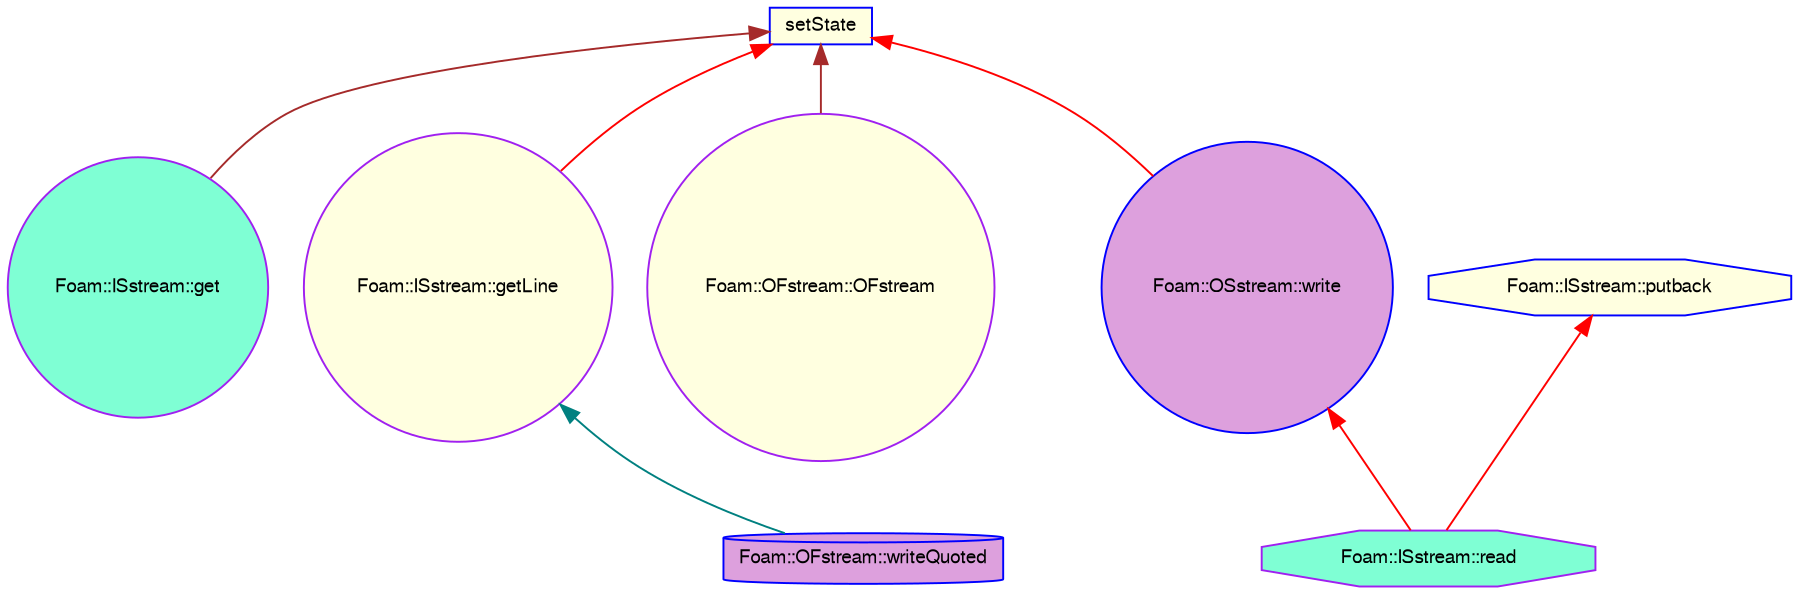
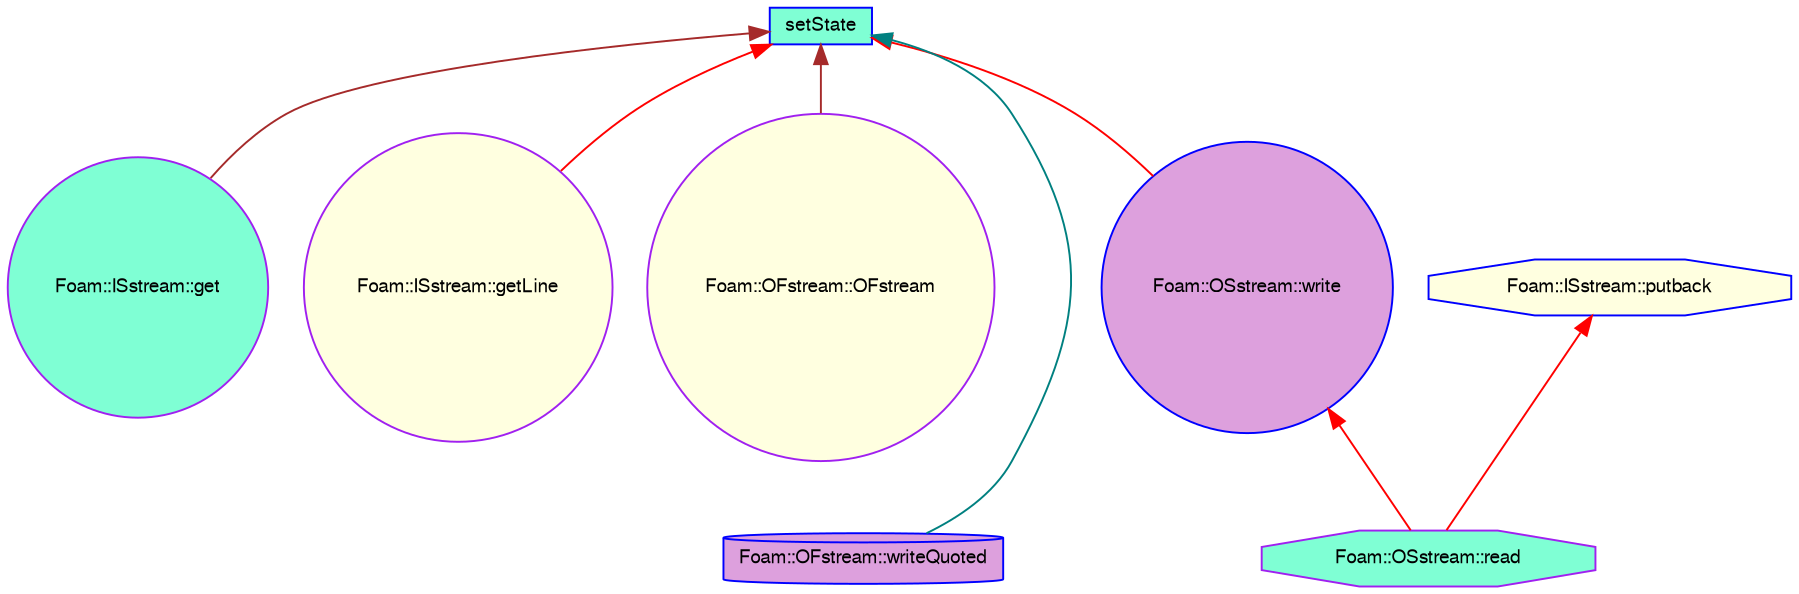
node "setState": fillcolor lightyellow -> aquamarine
edge "Foam::OFstream::writeQuoted" -> "Foam::ISstream::getLine": now "Foam::OFstream::writeQuoted" -> "setState"
node "Foam::ISstream::read": label "Foam::ISstream::read" -> "Foam::OSstream::read"
